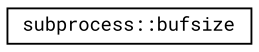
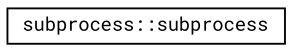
node "subprocess::bufsize": label "subprocess::bufsize" -> "subprocess::subprocess"
